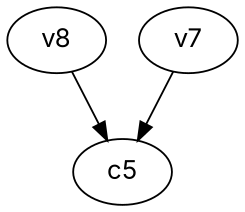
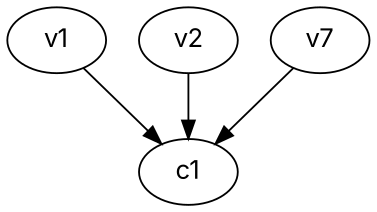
node "v8": label "v8" -> "v1"
node "v2": added
node "c5": label "c5" -> "c1"
